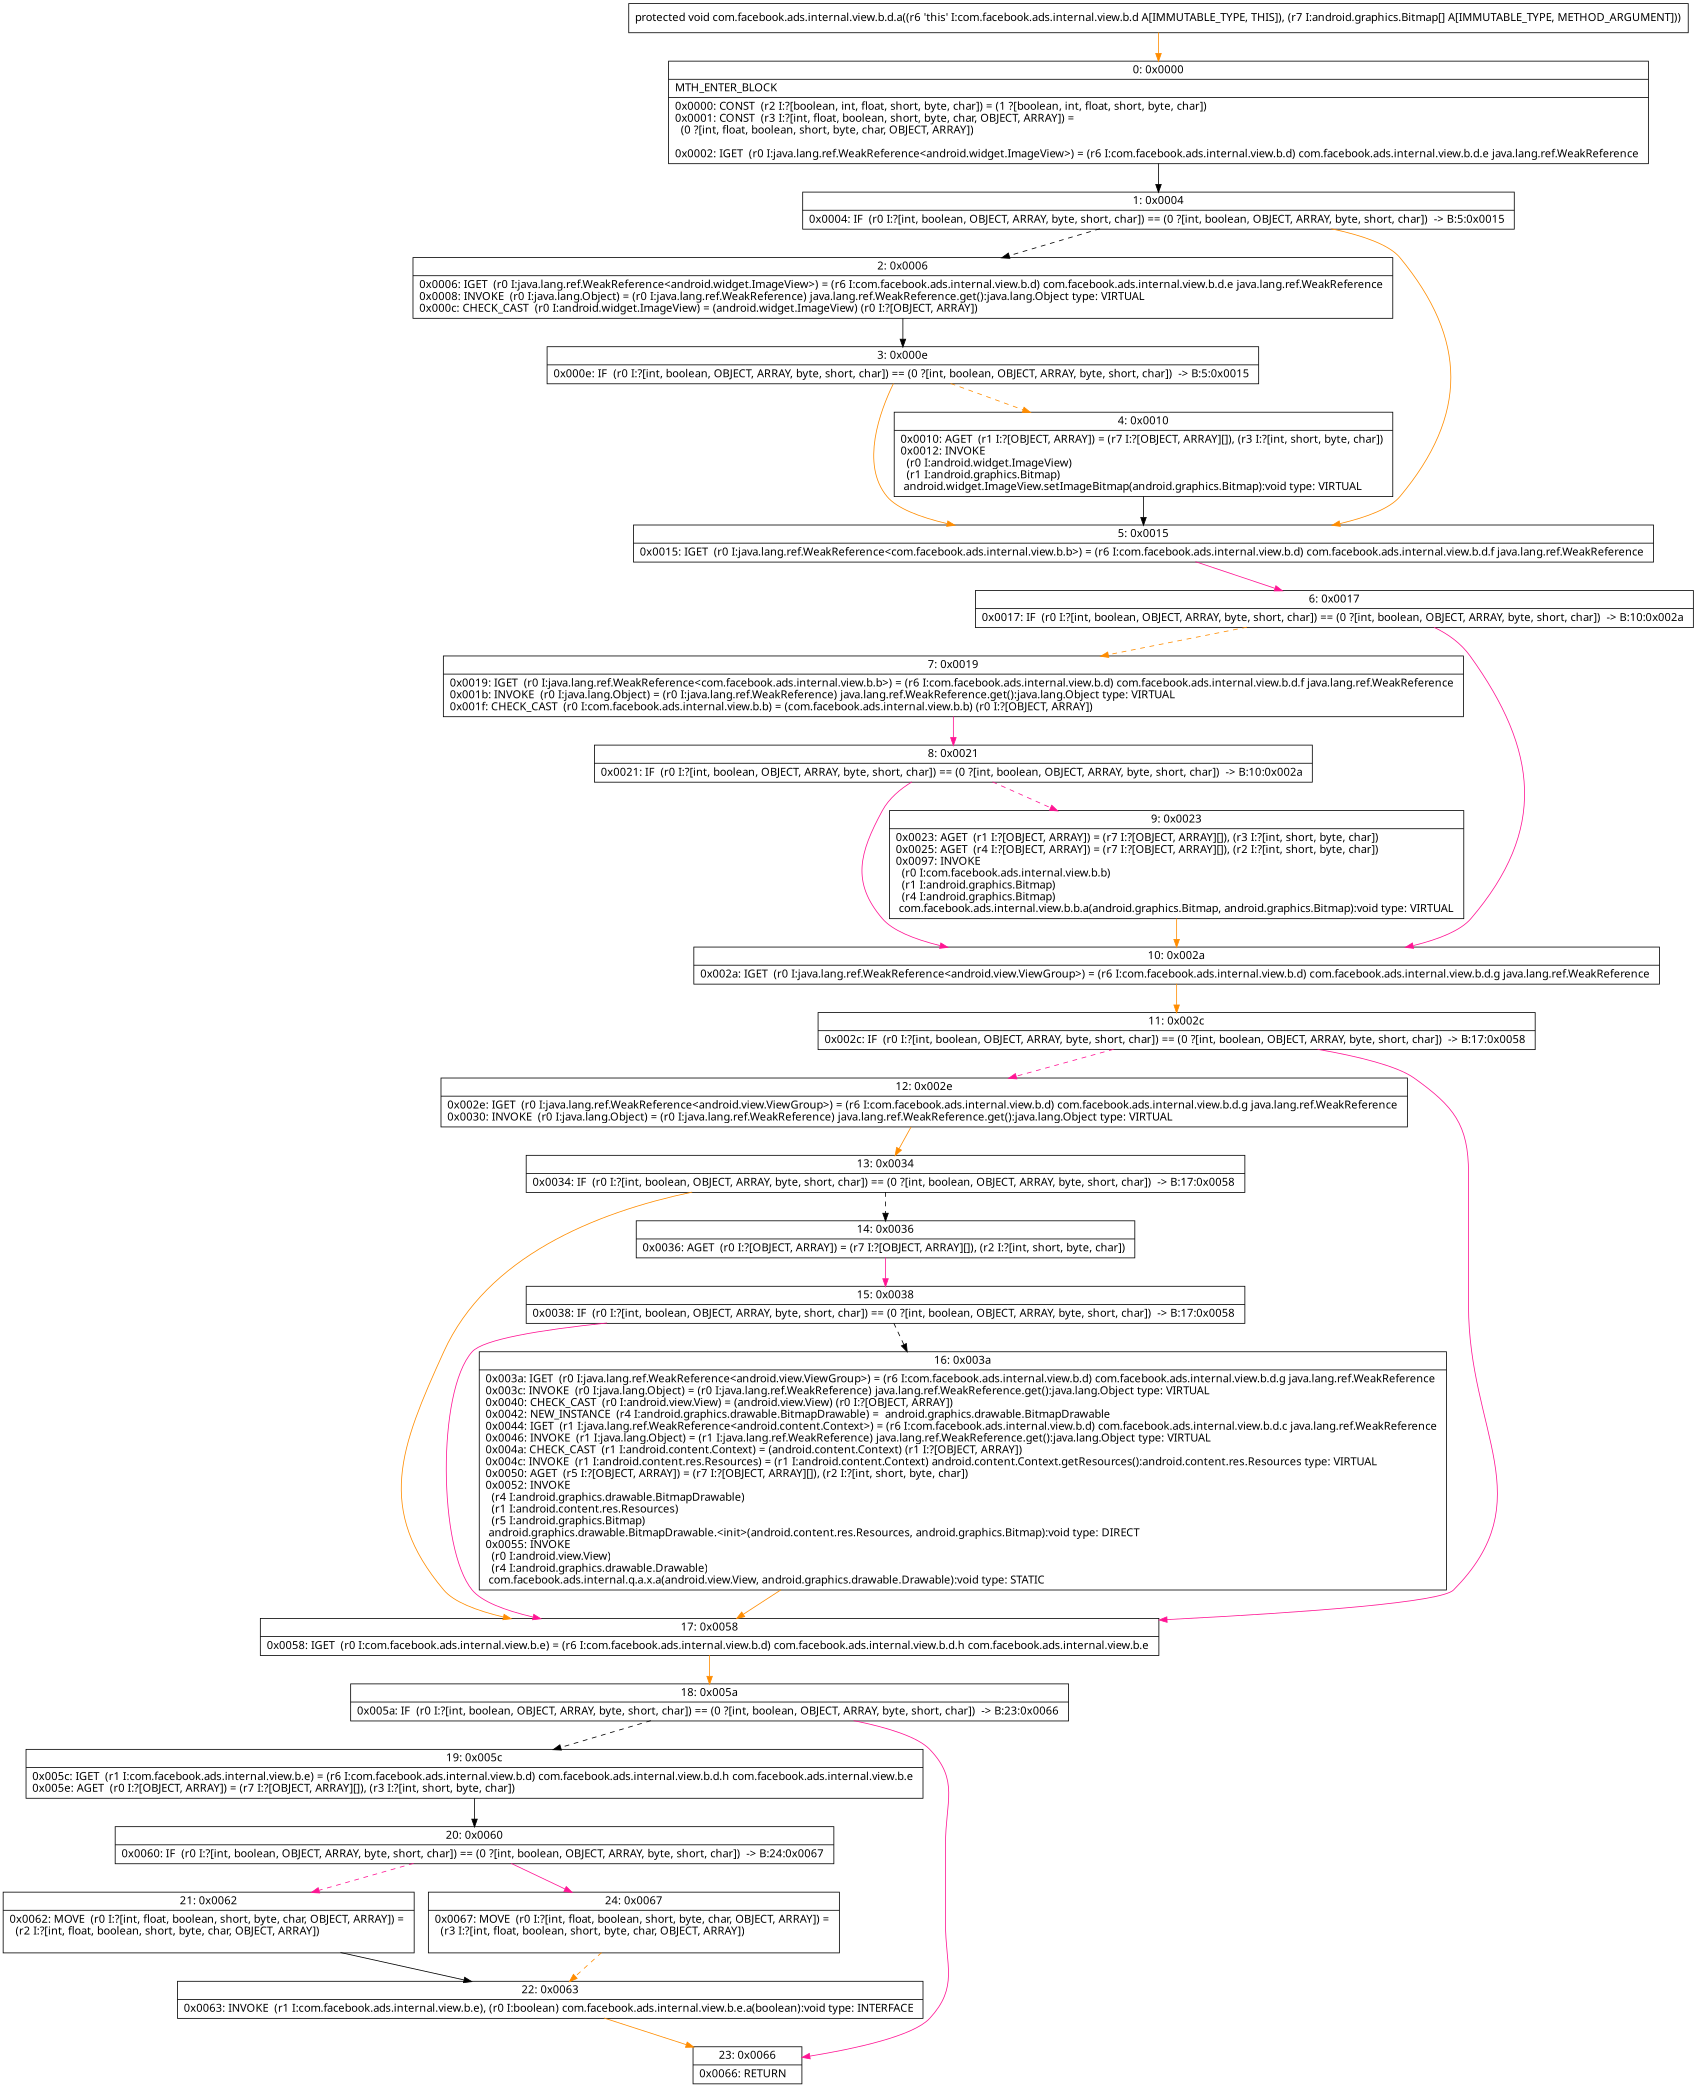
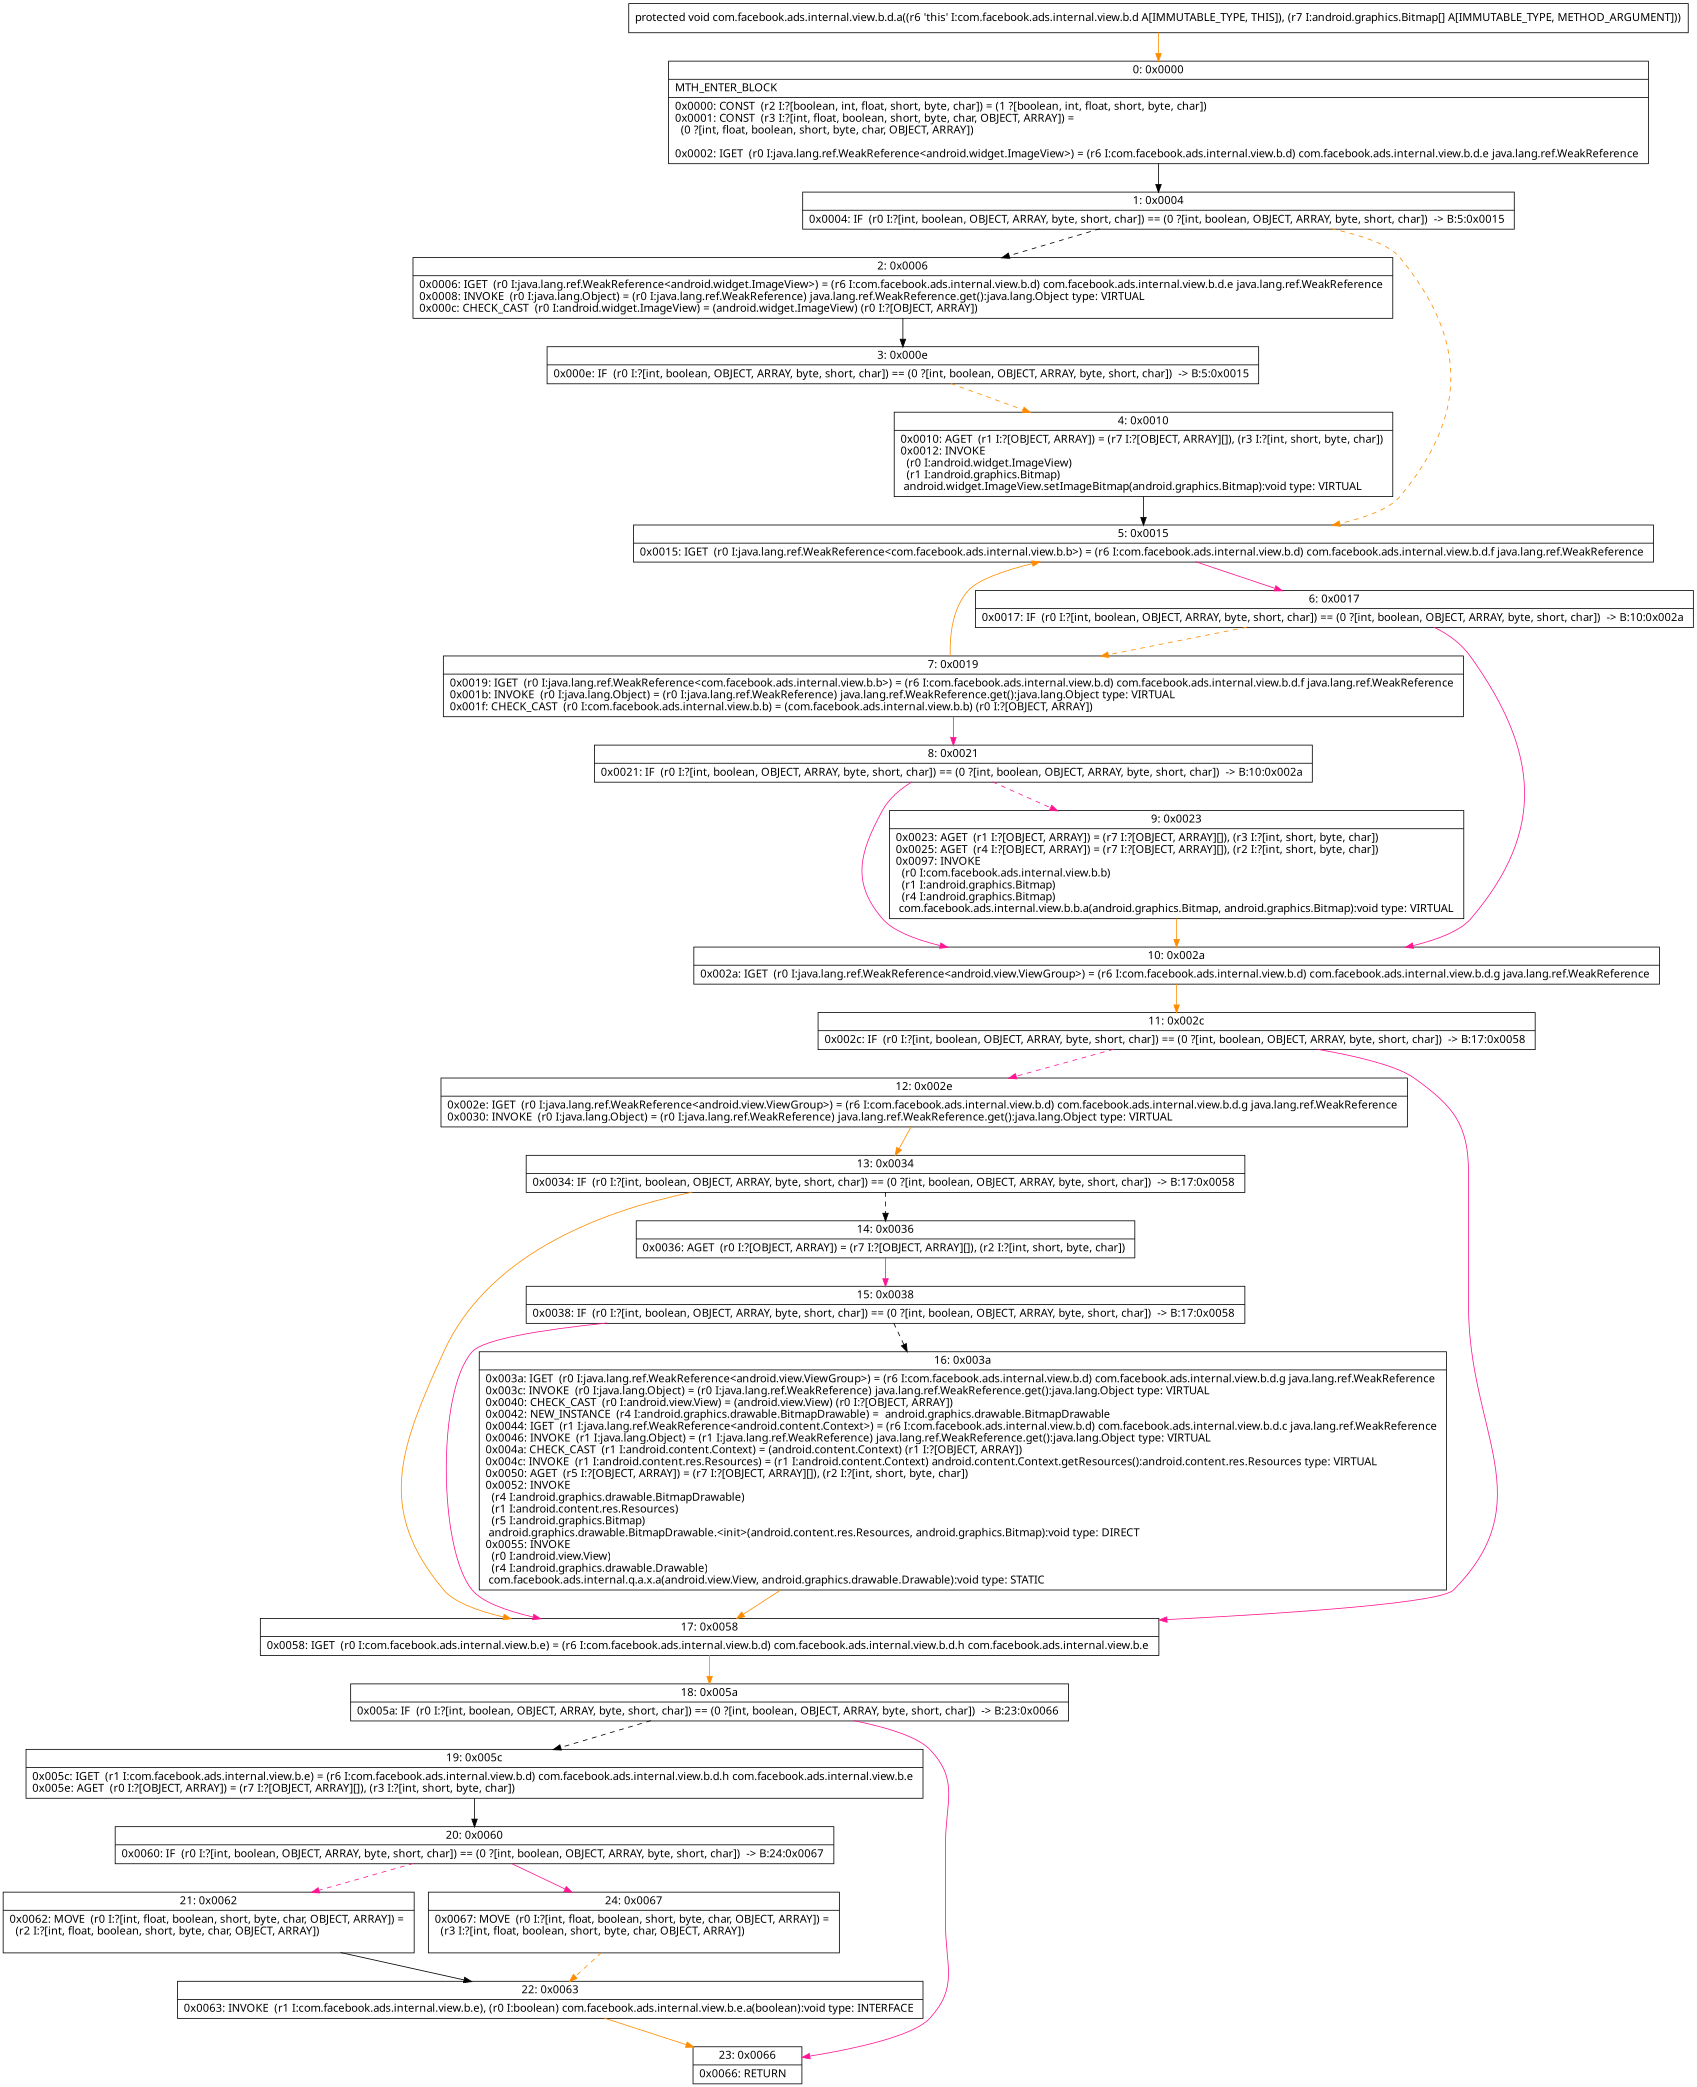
edge "1: 0x0004" -> "5: 0x0015": style solid -> dashed
edge "3: 0x000e" -> "5: 0x0015": now "7: 0x0019" -> "5: 0x0015"
